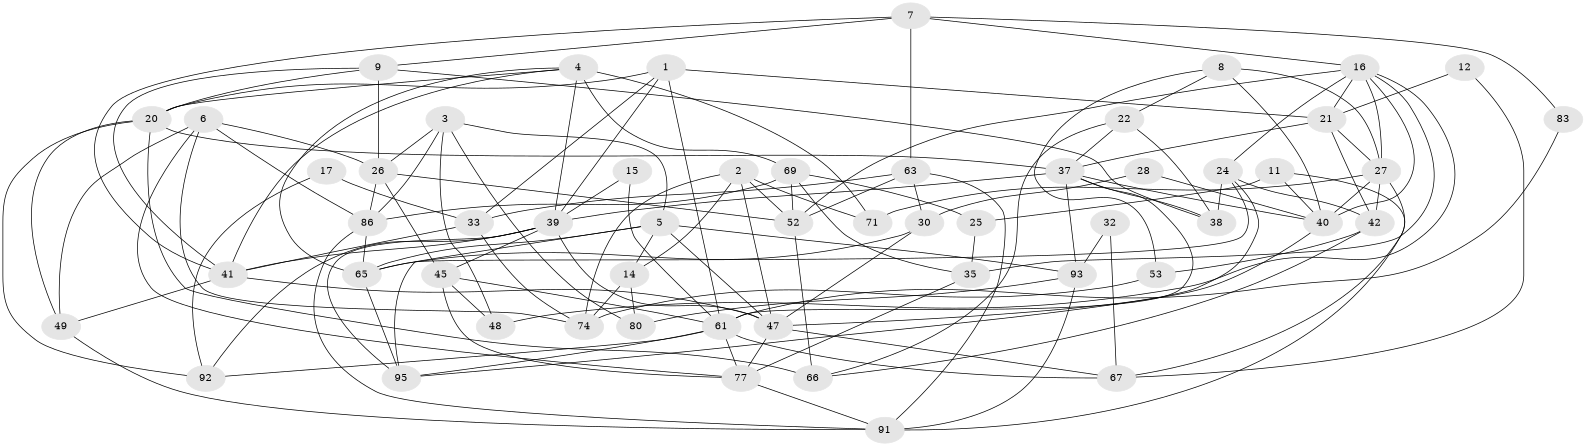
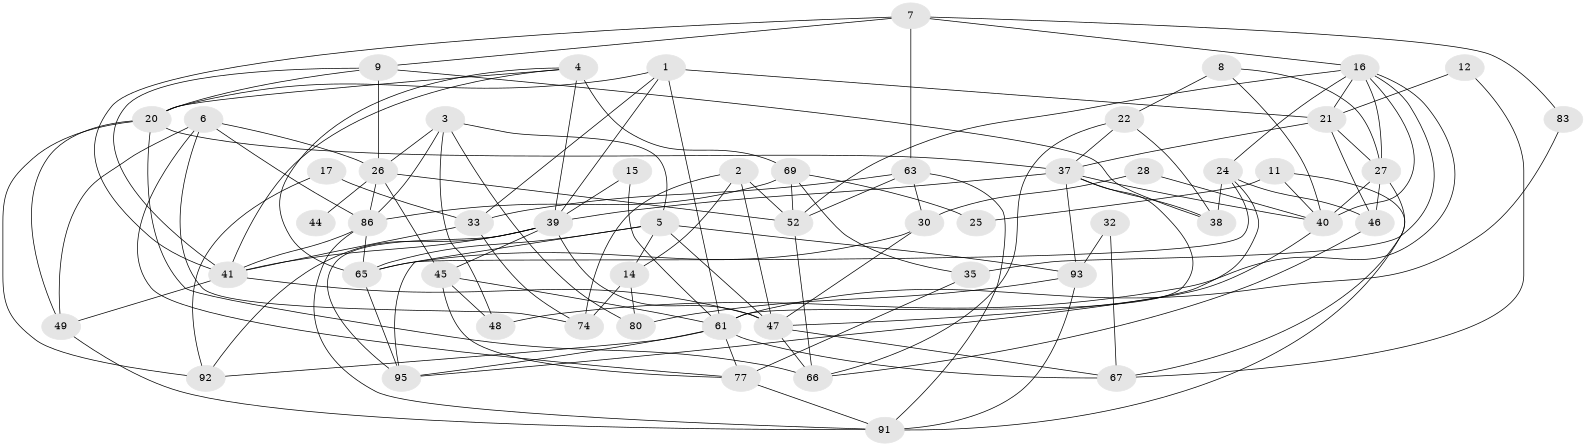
node "44": added
node "71": removed
node "42": label "42" -> "46"
edge "25" -- "35": removed
edge "86" -- "41": added
node "53": removed
edge "47" -- "77": now "47" -- "66"
